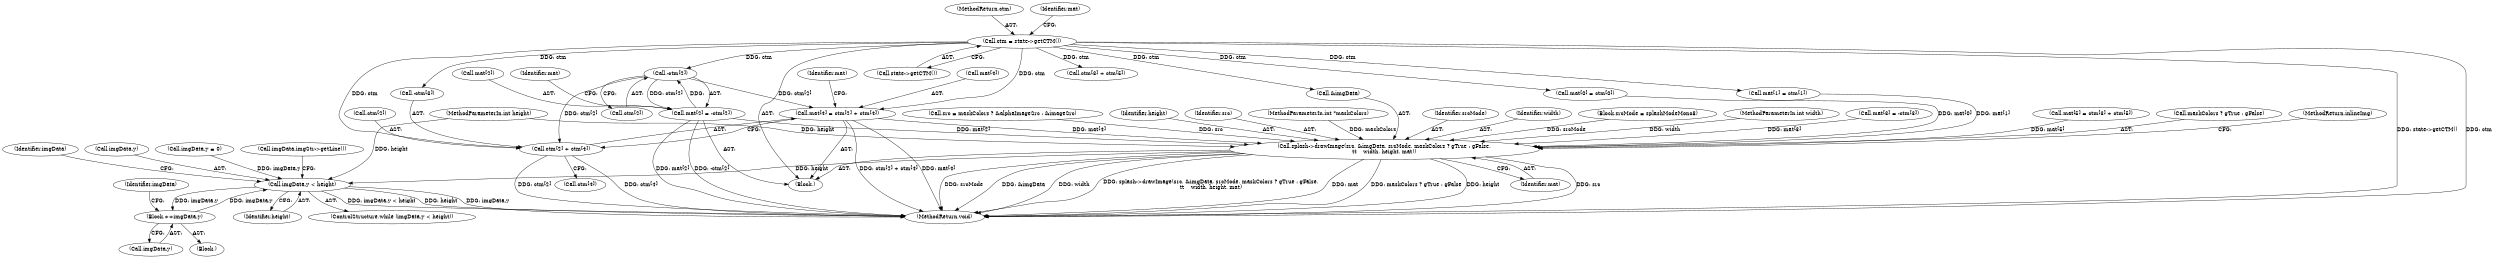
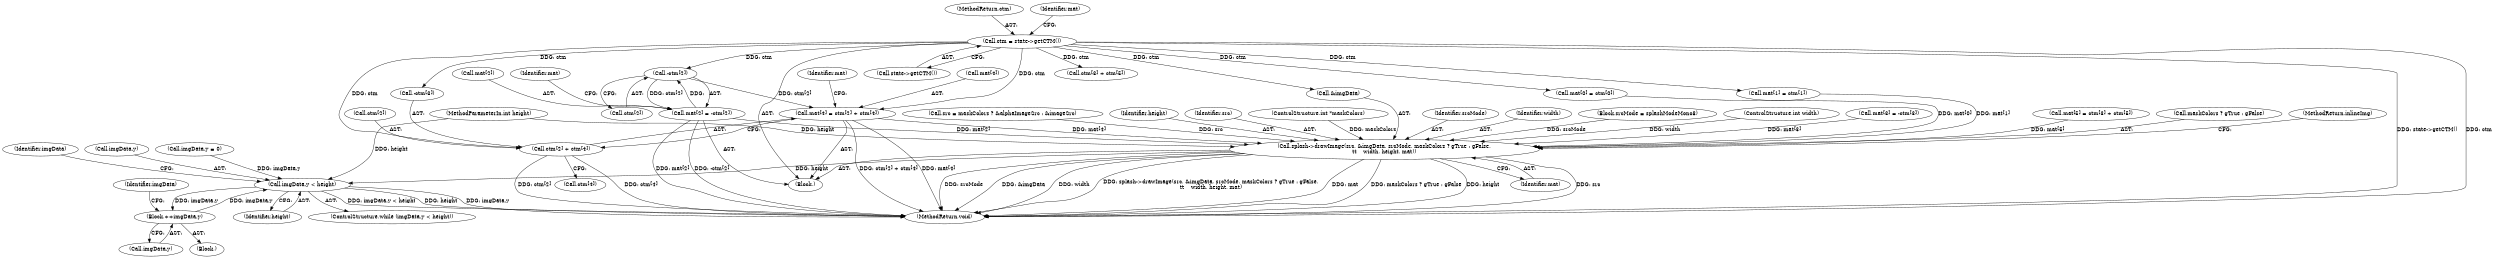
edge "(Call,-ctm[2])" -> "(Call,ctm[2] + ctm[4])": removed, label "DDG: ctm[2]"
node "(MethodParameterIn,int *maskColors)": label "(MethodParameterIn,int *maskColors)" -> "(ControlStructure,int *maskColors)"
node "(MethodParameterIn,int width)": label "(MethodParameterIn,int width)" -> "(ControlStructure,int width)"
node "(Call,imgData.imgStr->getLine())": removed
